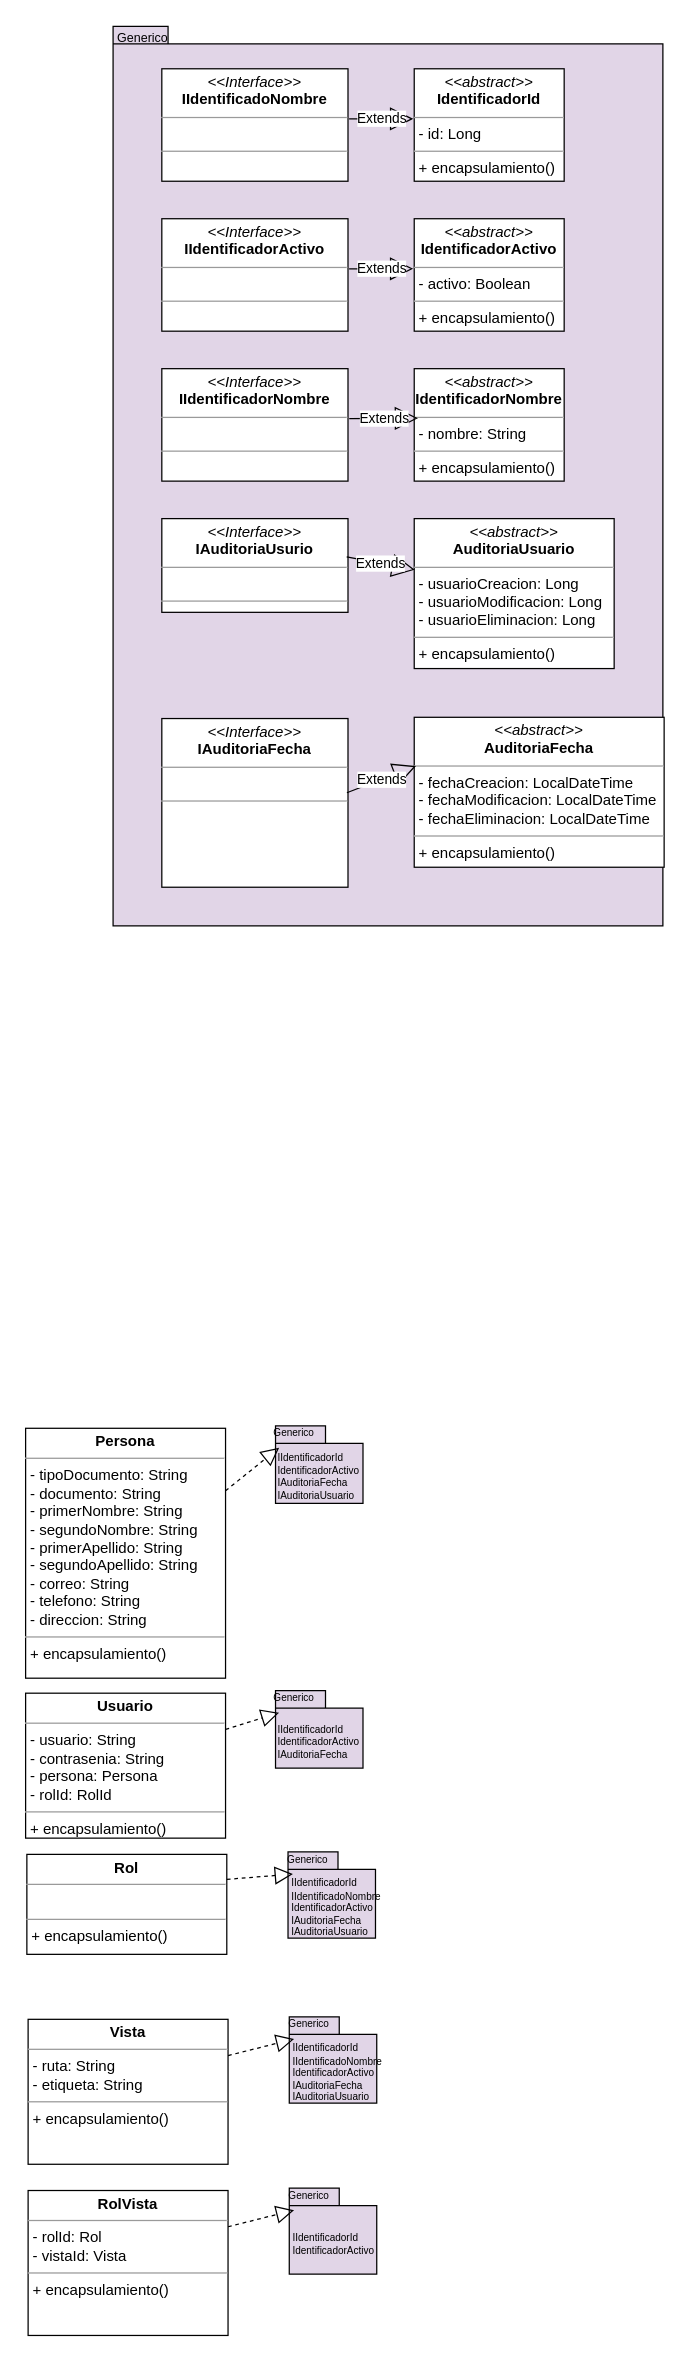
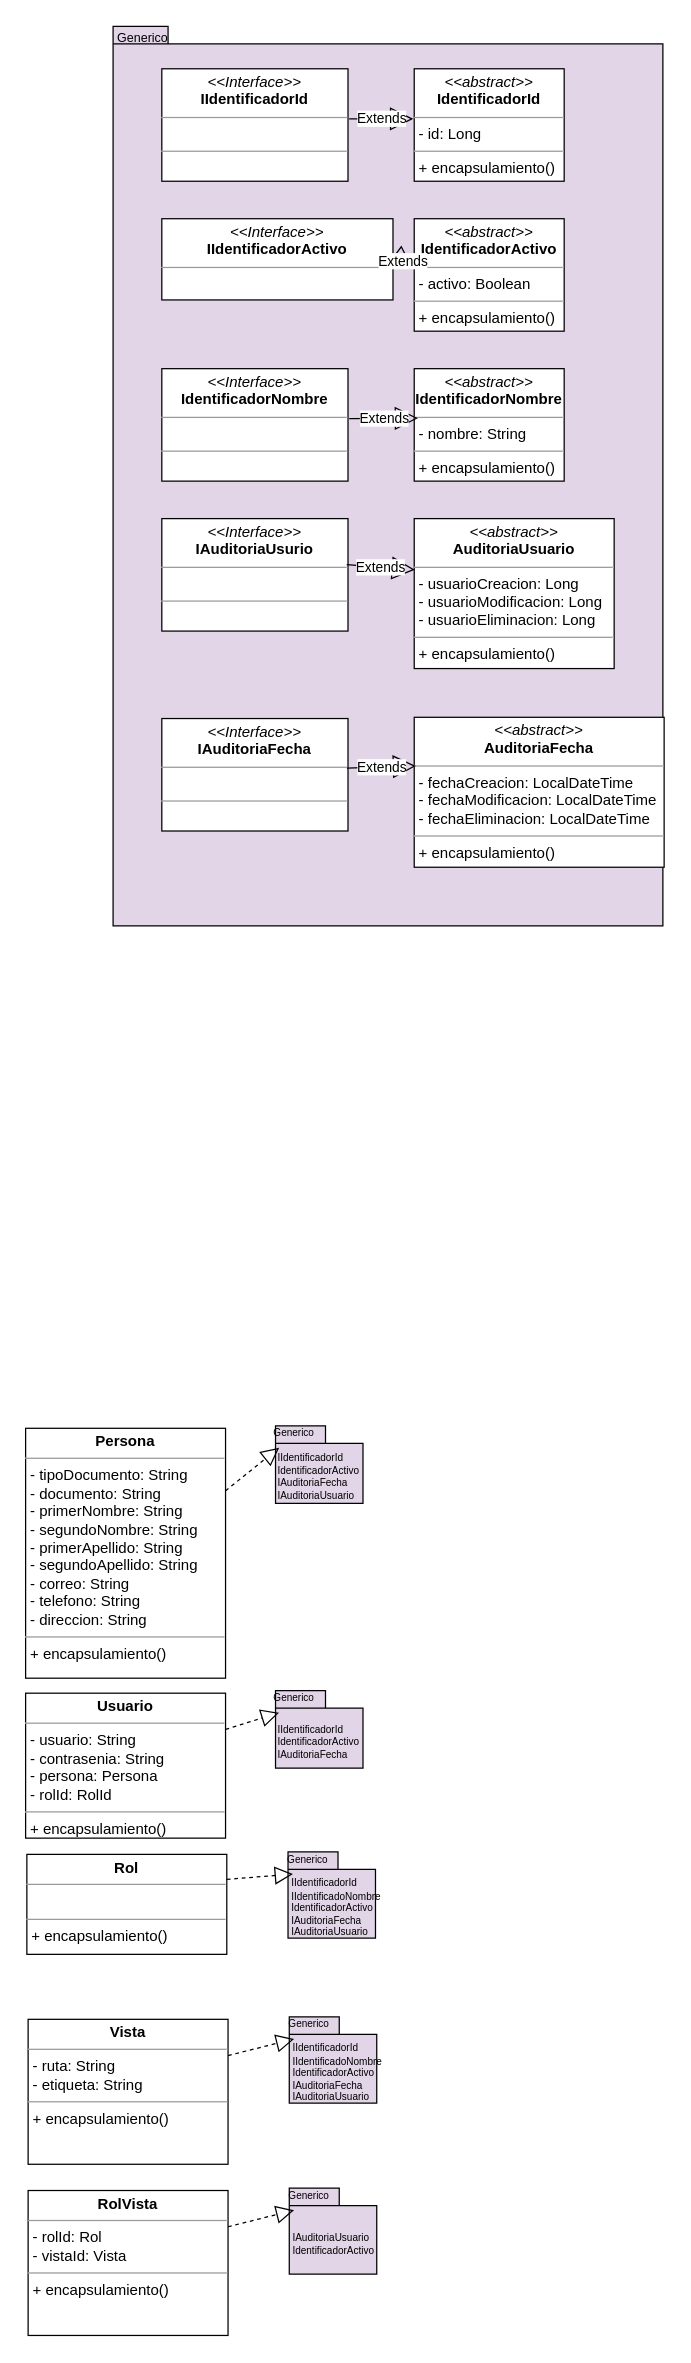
node "<<Interface>> IIdentificadoNombre": label "<<Interface>> IIdentificadoNombre" -> "<<Interface>> IIdentificadorId"
node "<<Interface>> IIdentificadorActivo": size 186x113 -> 231x81
node "<<Interface>> IIdentificadorNombre": label "<<Interface>> IIdentificadorNombre" -> "<<Interface>> IdentificadorNombre"
node "<<Interface>> IAuditoriaUsurio": size 186x94 -> 186x113
node "<<Interface>> IAuditoriaFecha": size 186x169 -> 186x113
node "IIdentificadorId IdentificadorActivo": label "IIdentificadorId IdentificadorActivo" -> "IAuditoriaUsuario IdentificadorActivo"
